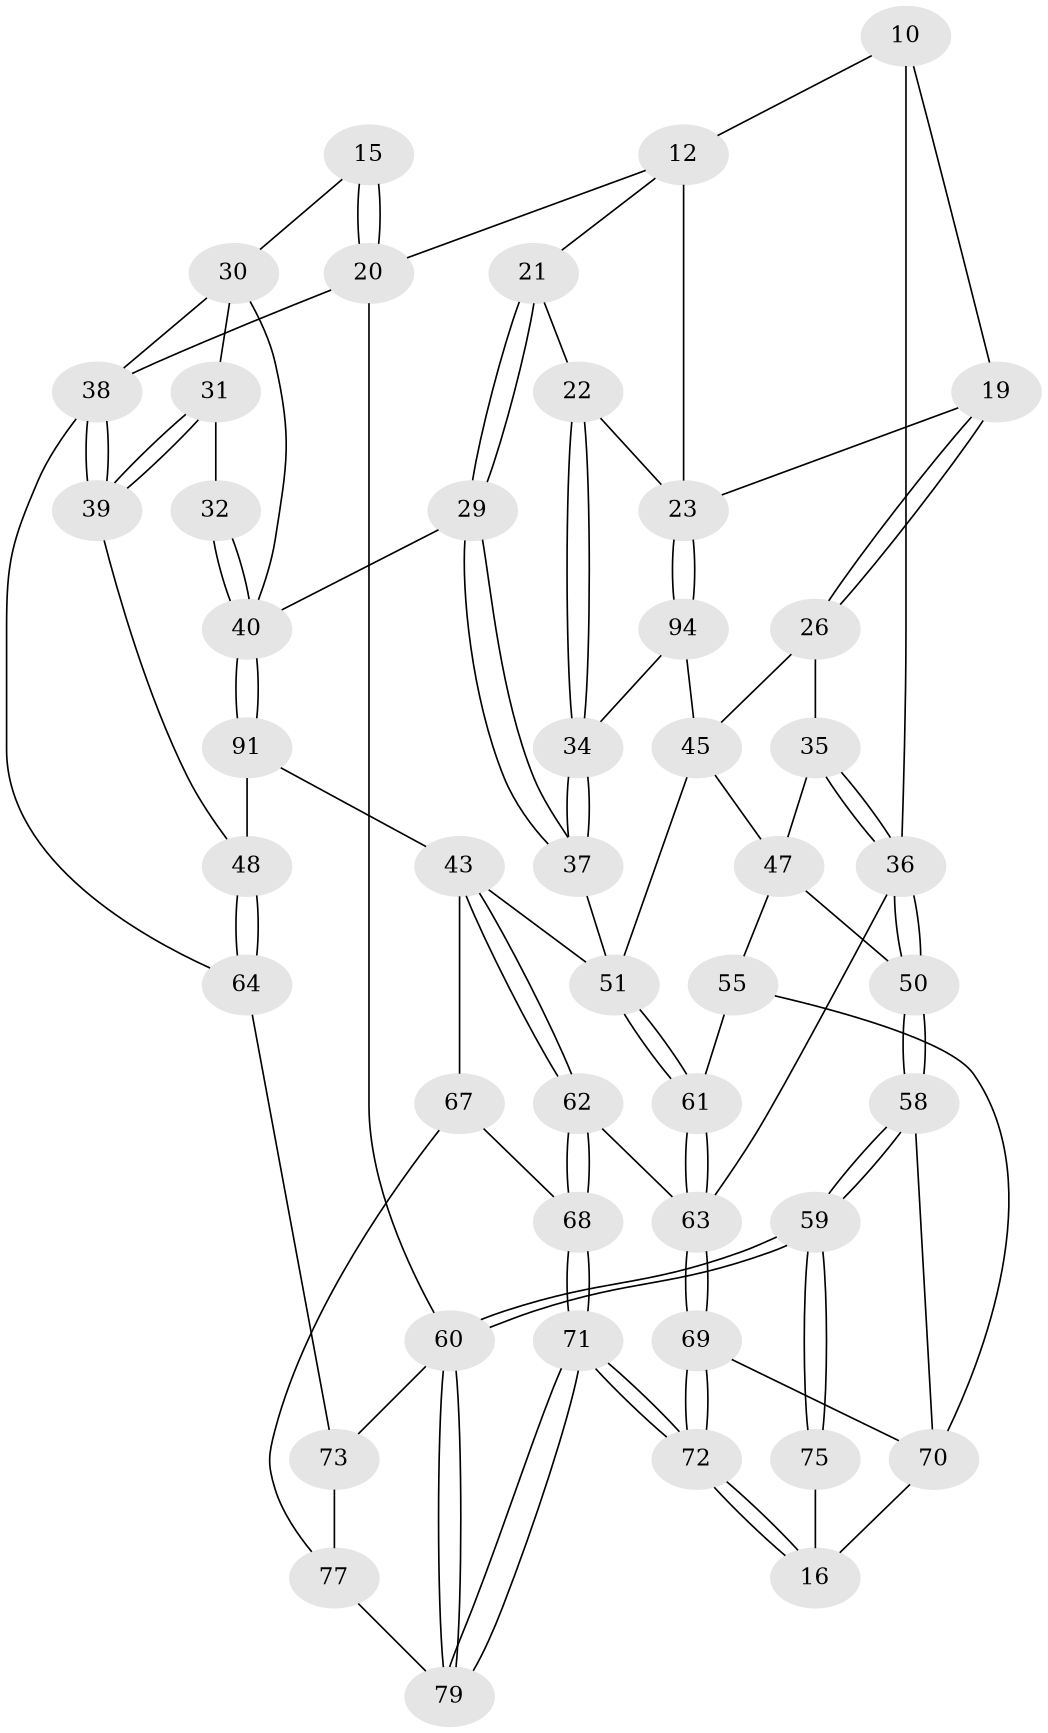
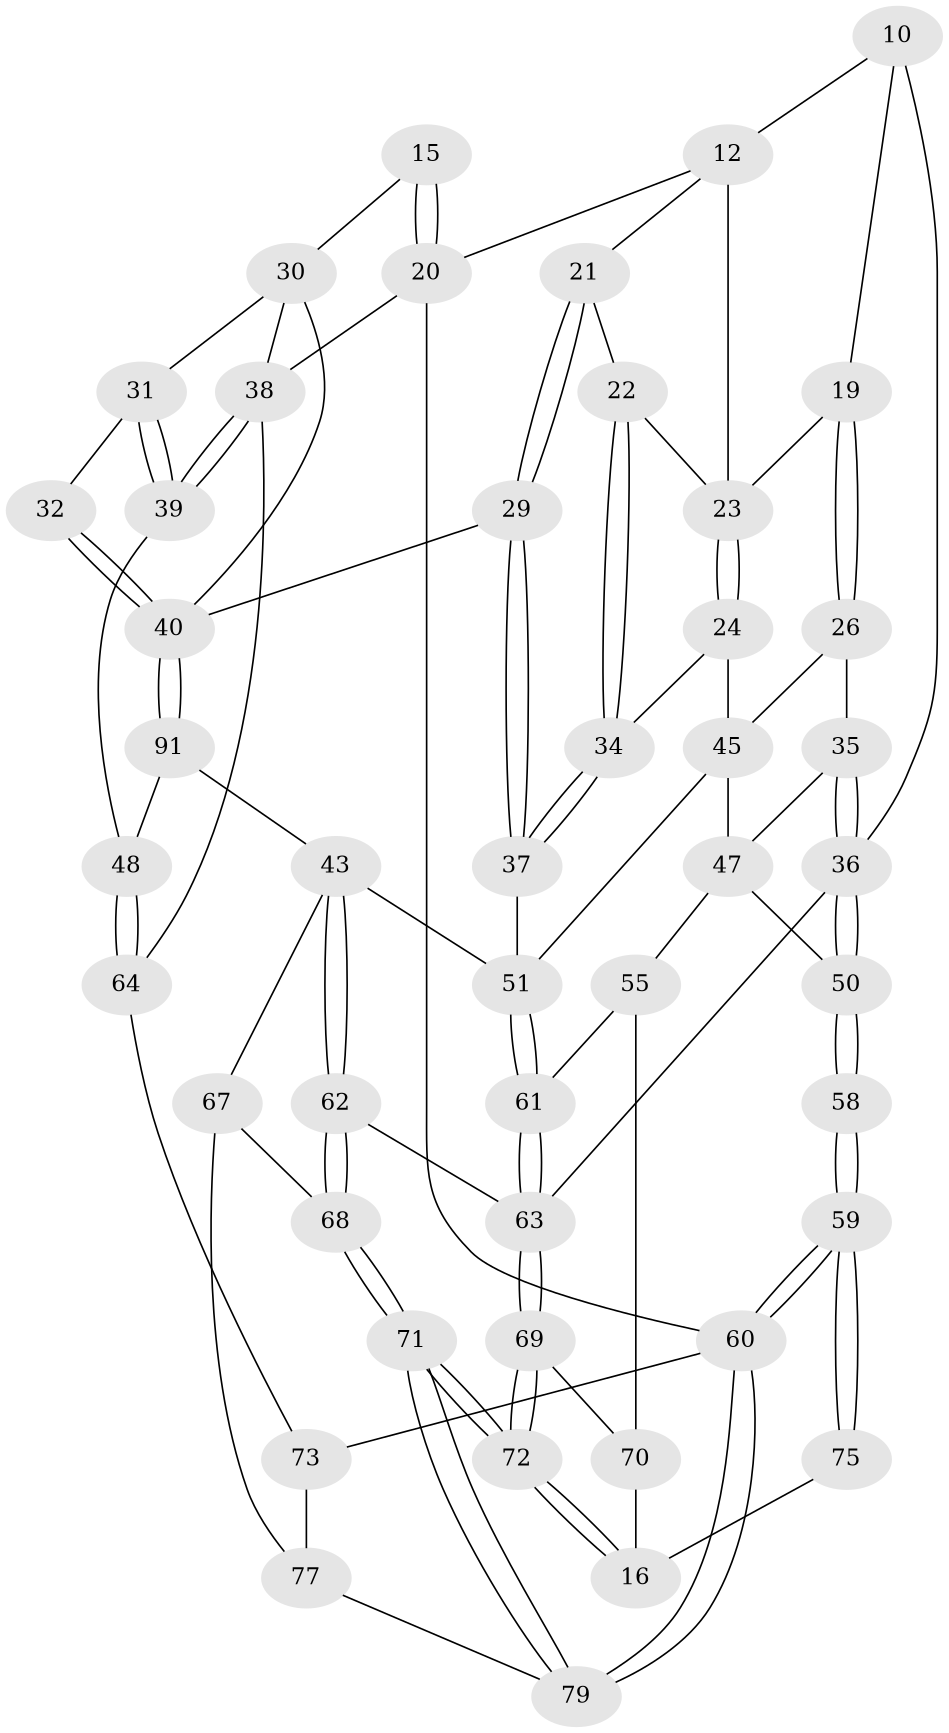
node "94": label "94" -> "24"
edge "58" -- "70": removed
